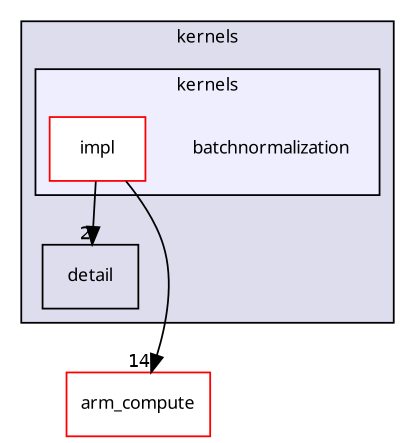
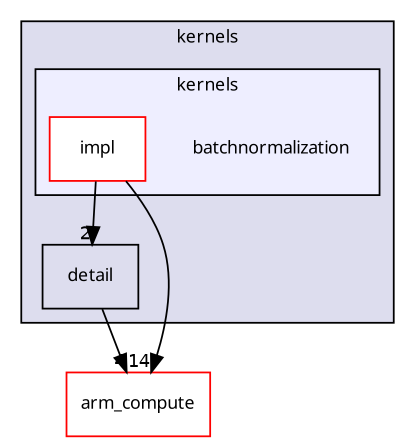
edge "detail" -> "arm_compute": added
